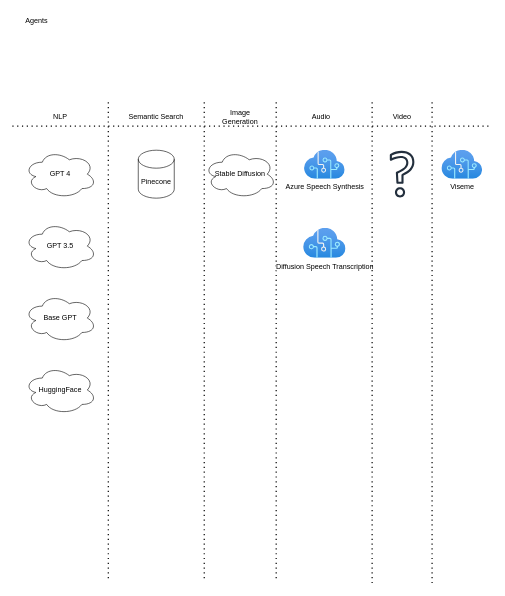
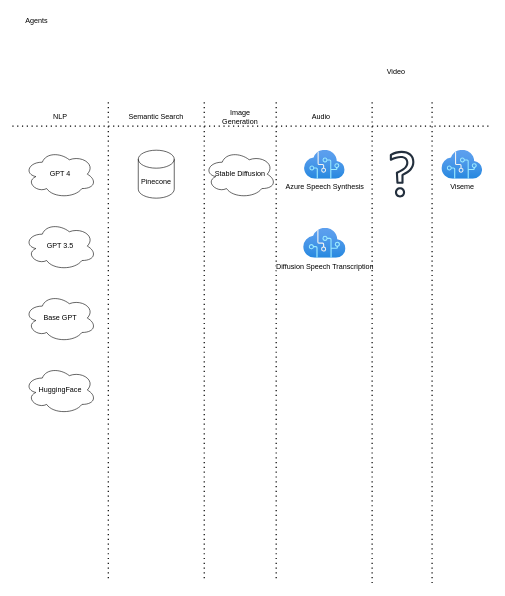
node "Video": moved (402, 117) -> (396, 72)
